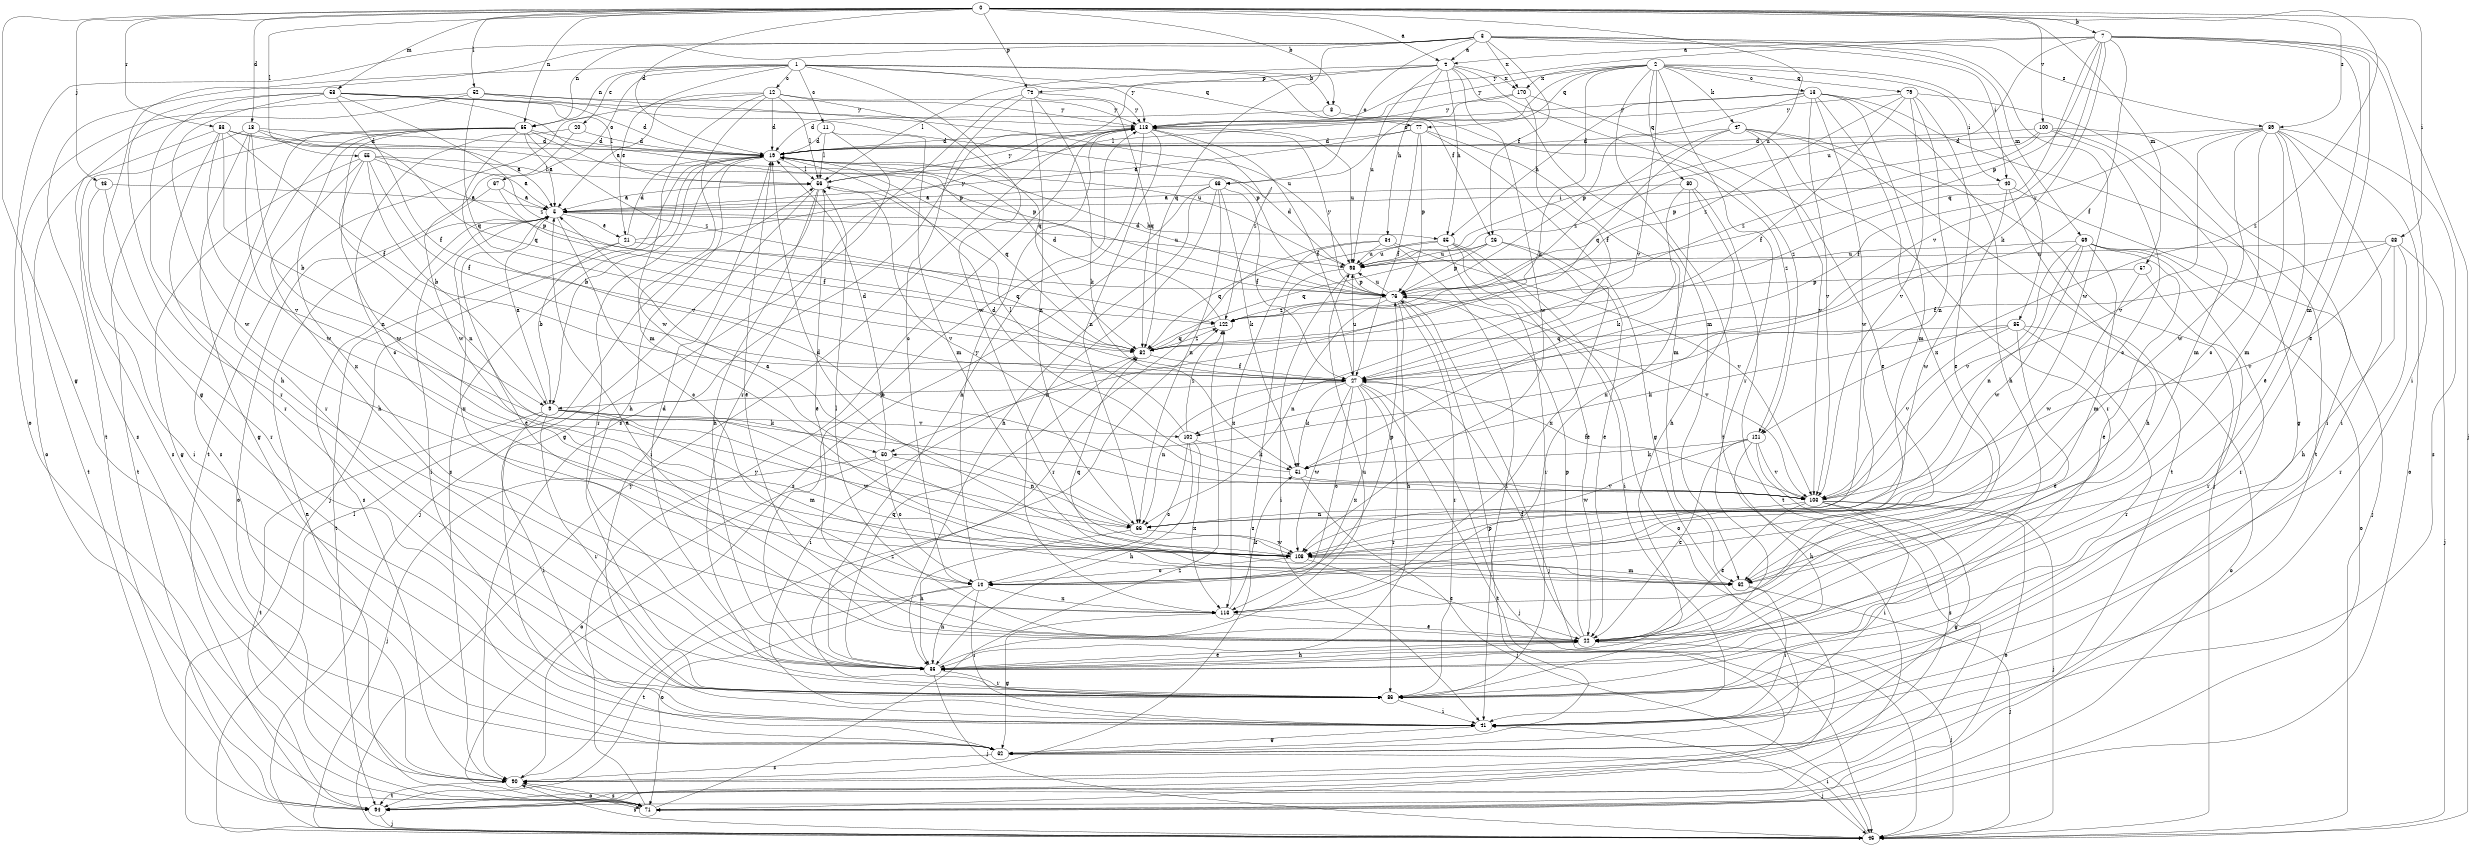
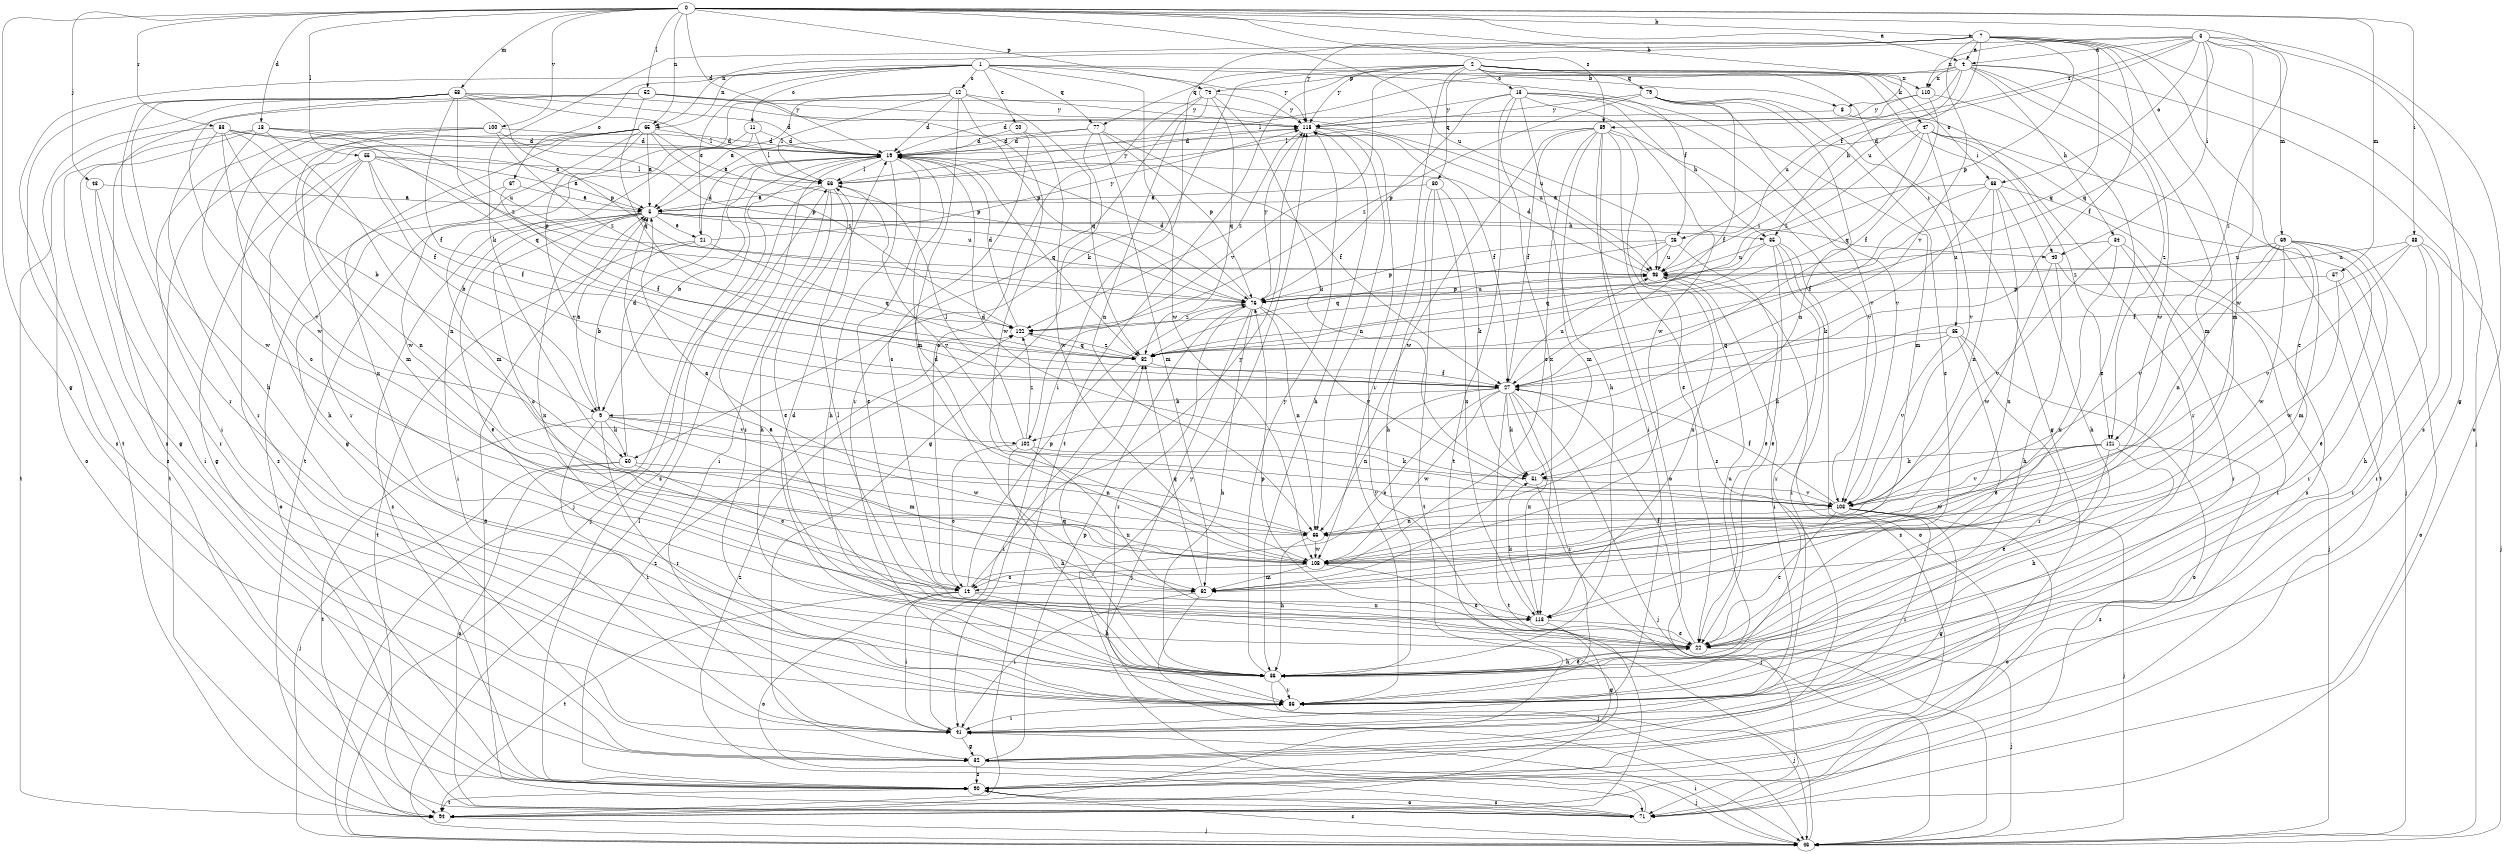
node "170": label "170" -> "110"
edge "40" -> "5": reversed
edge "58" -> "90": added, label "s"
